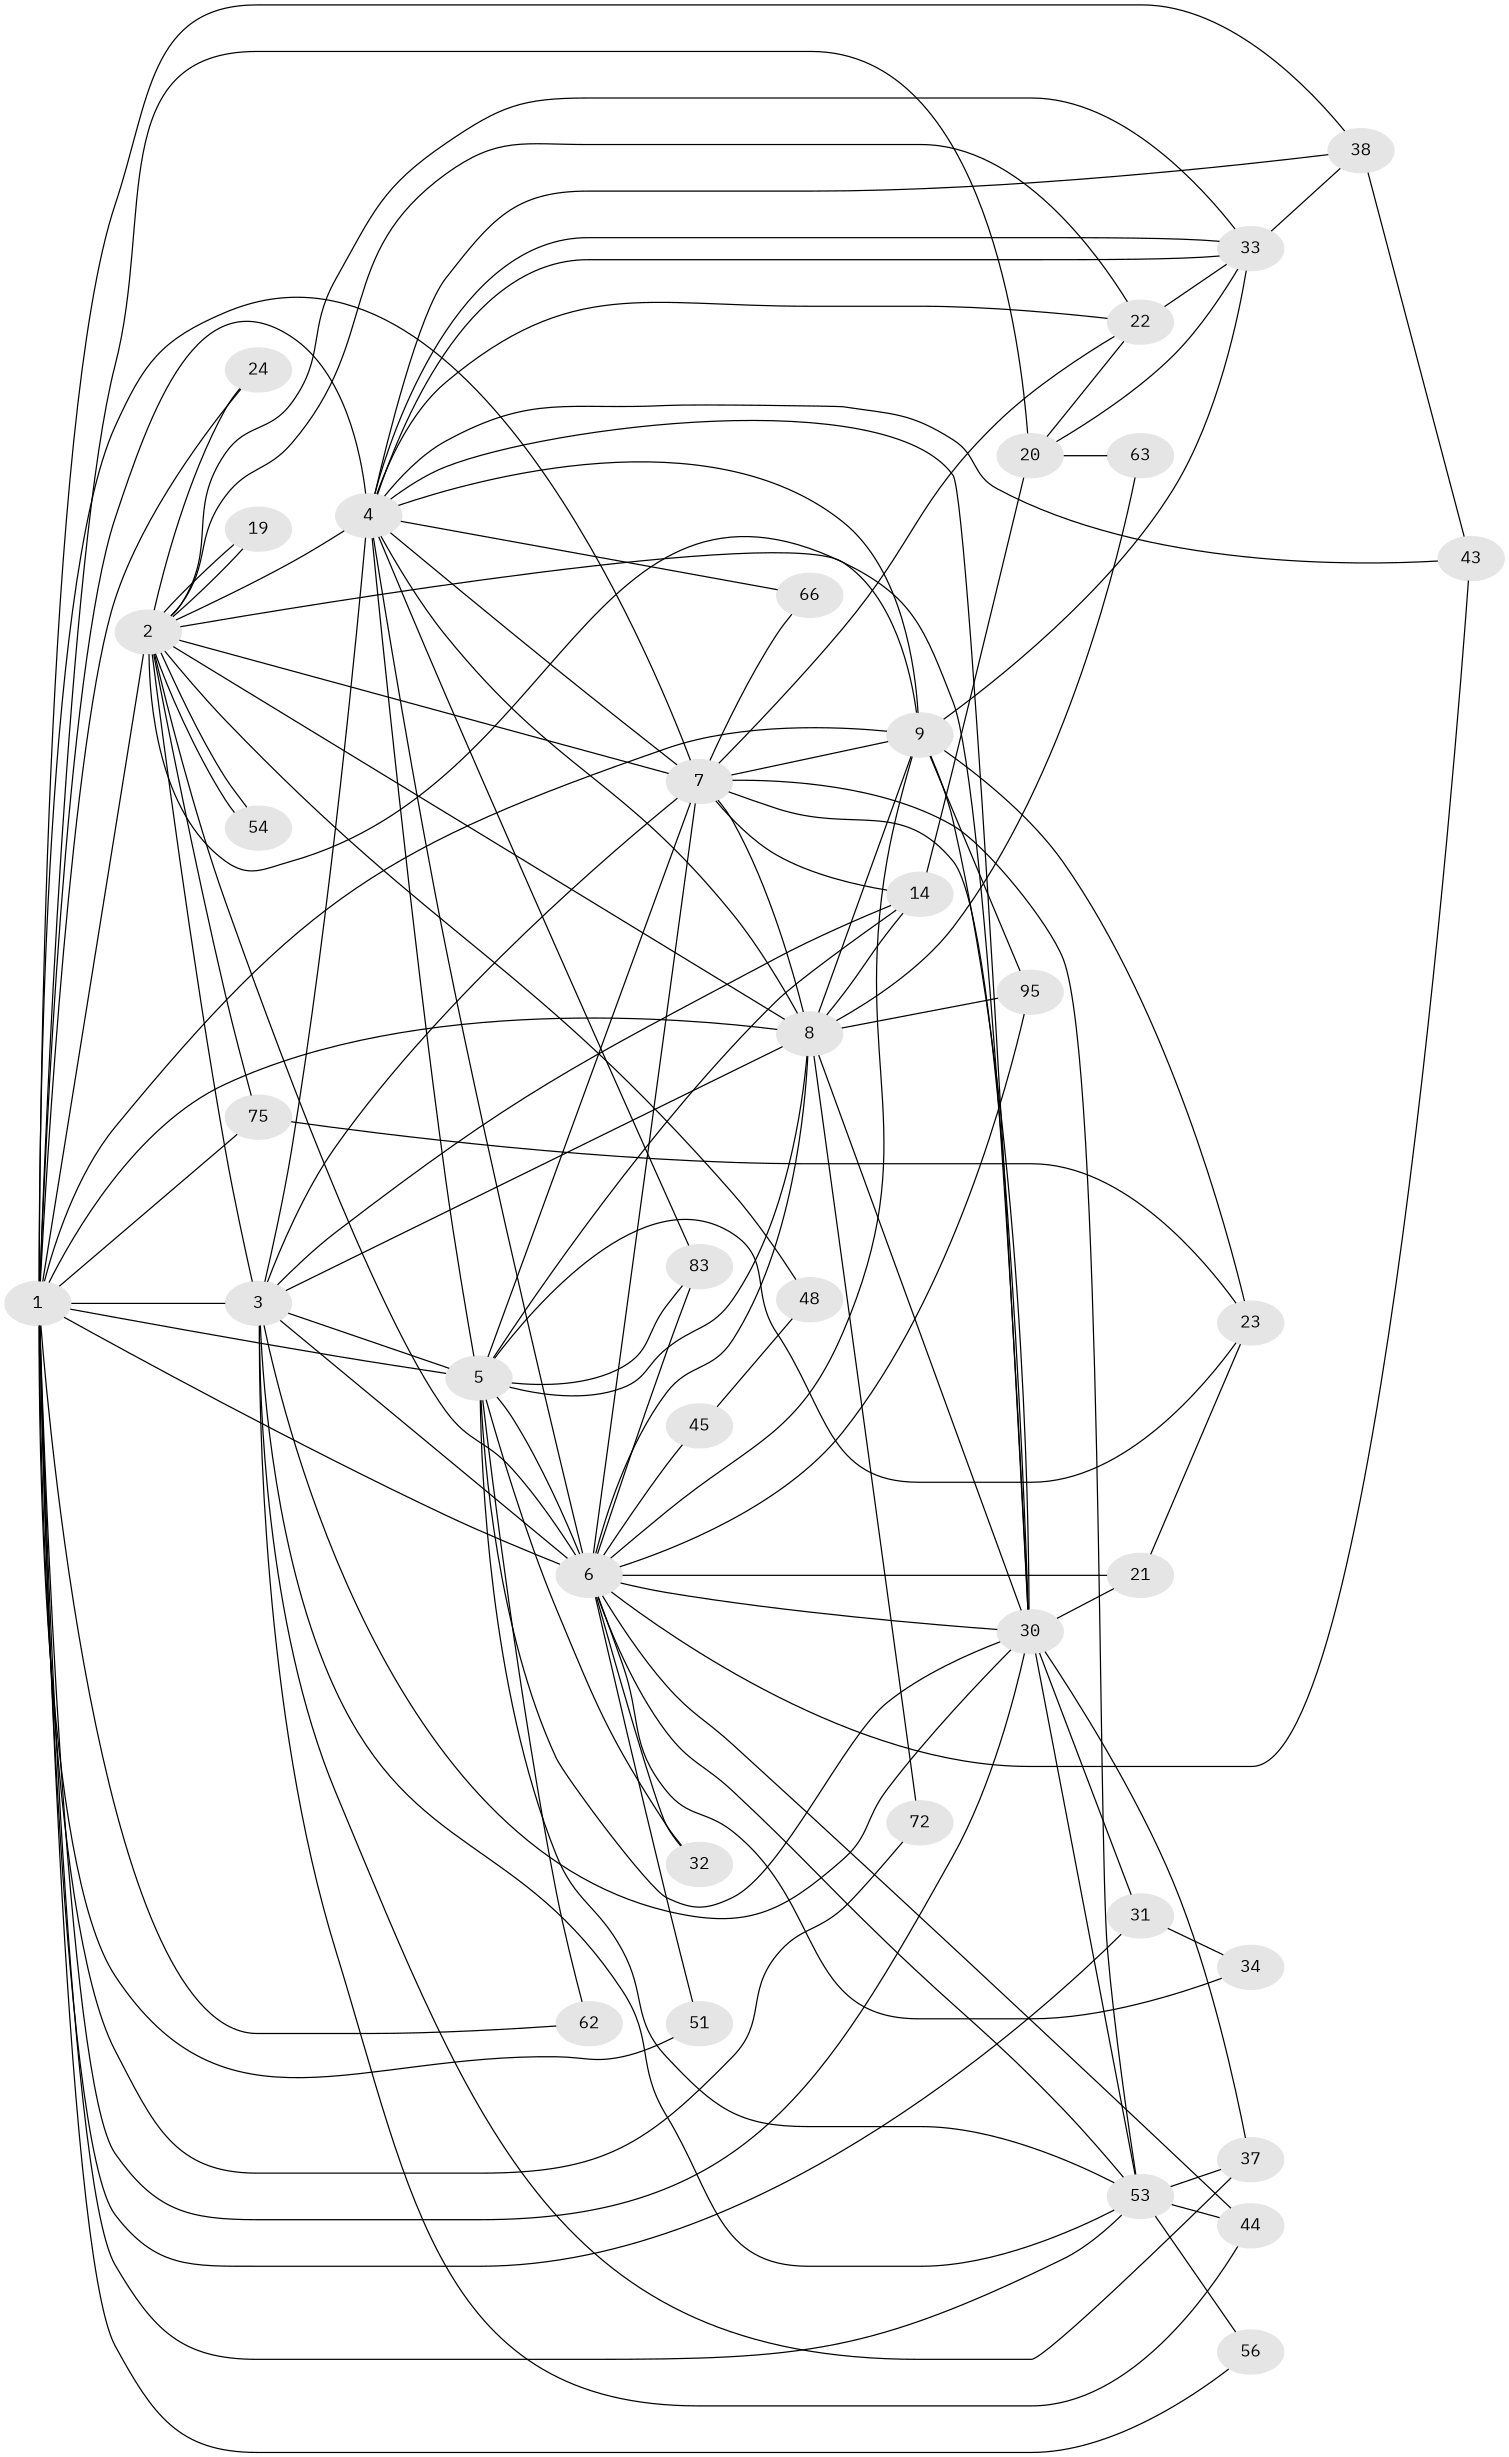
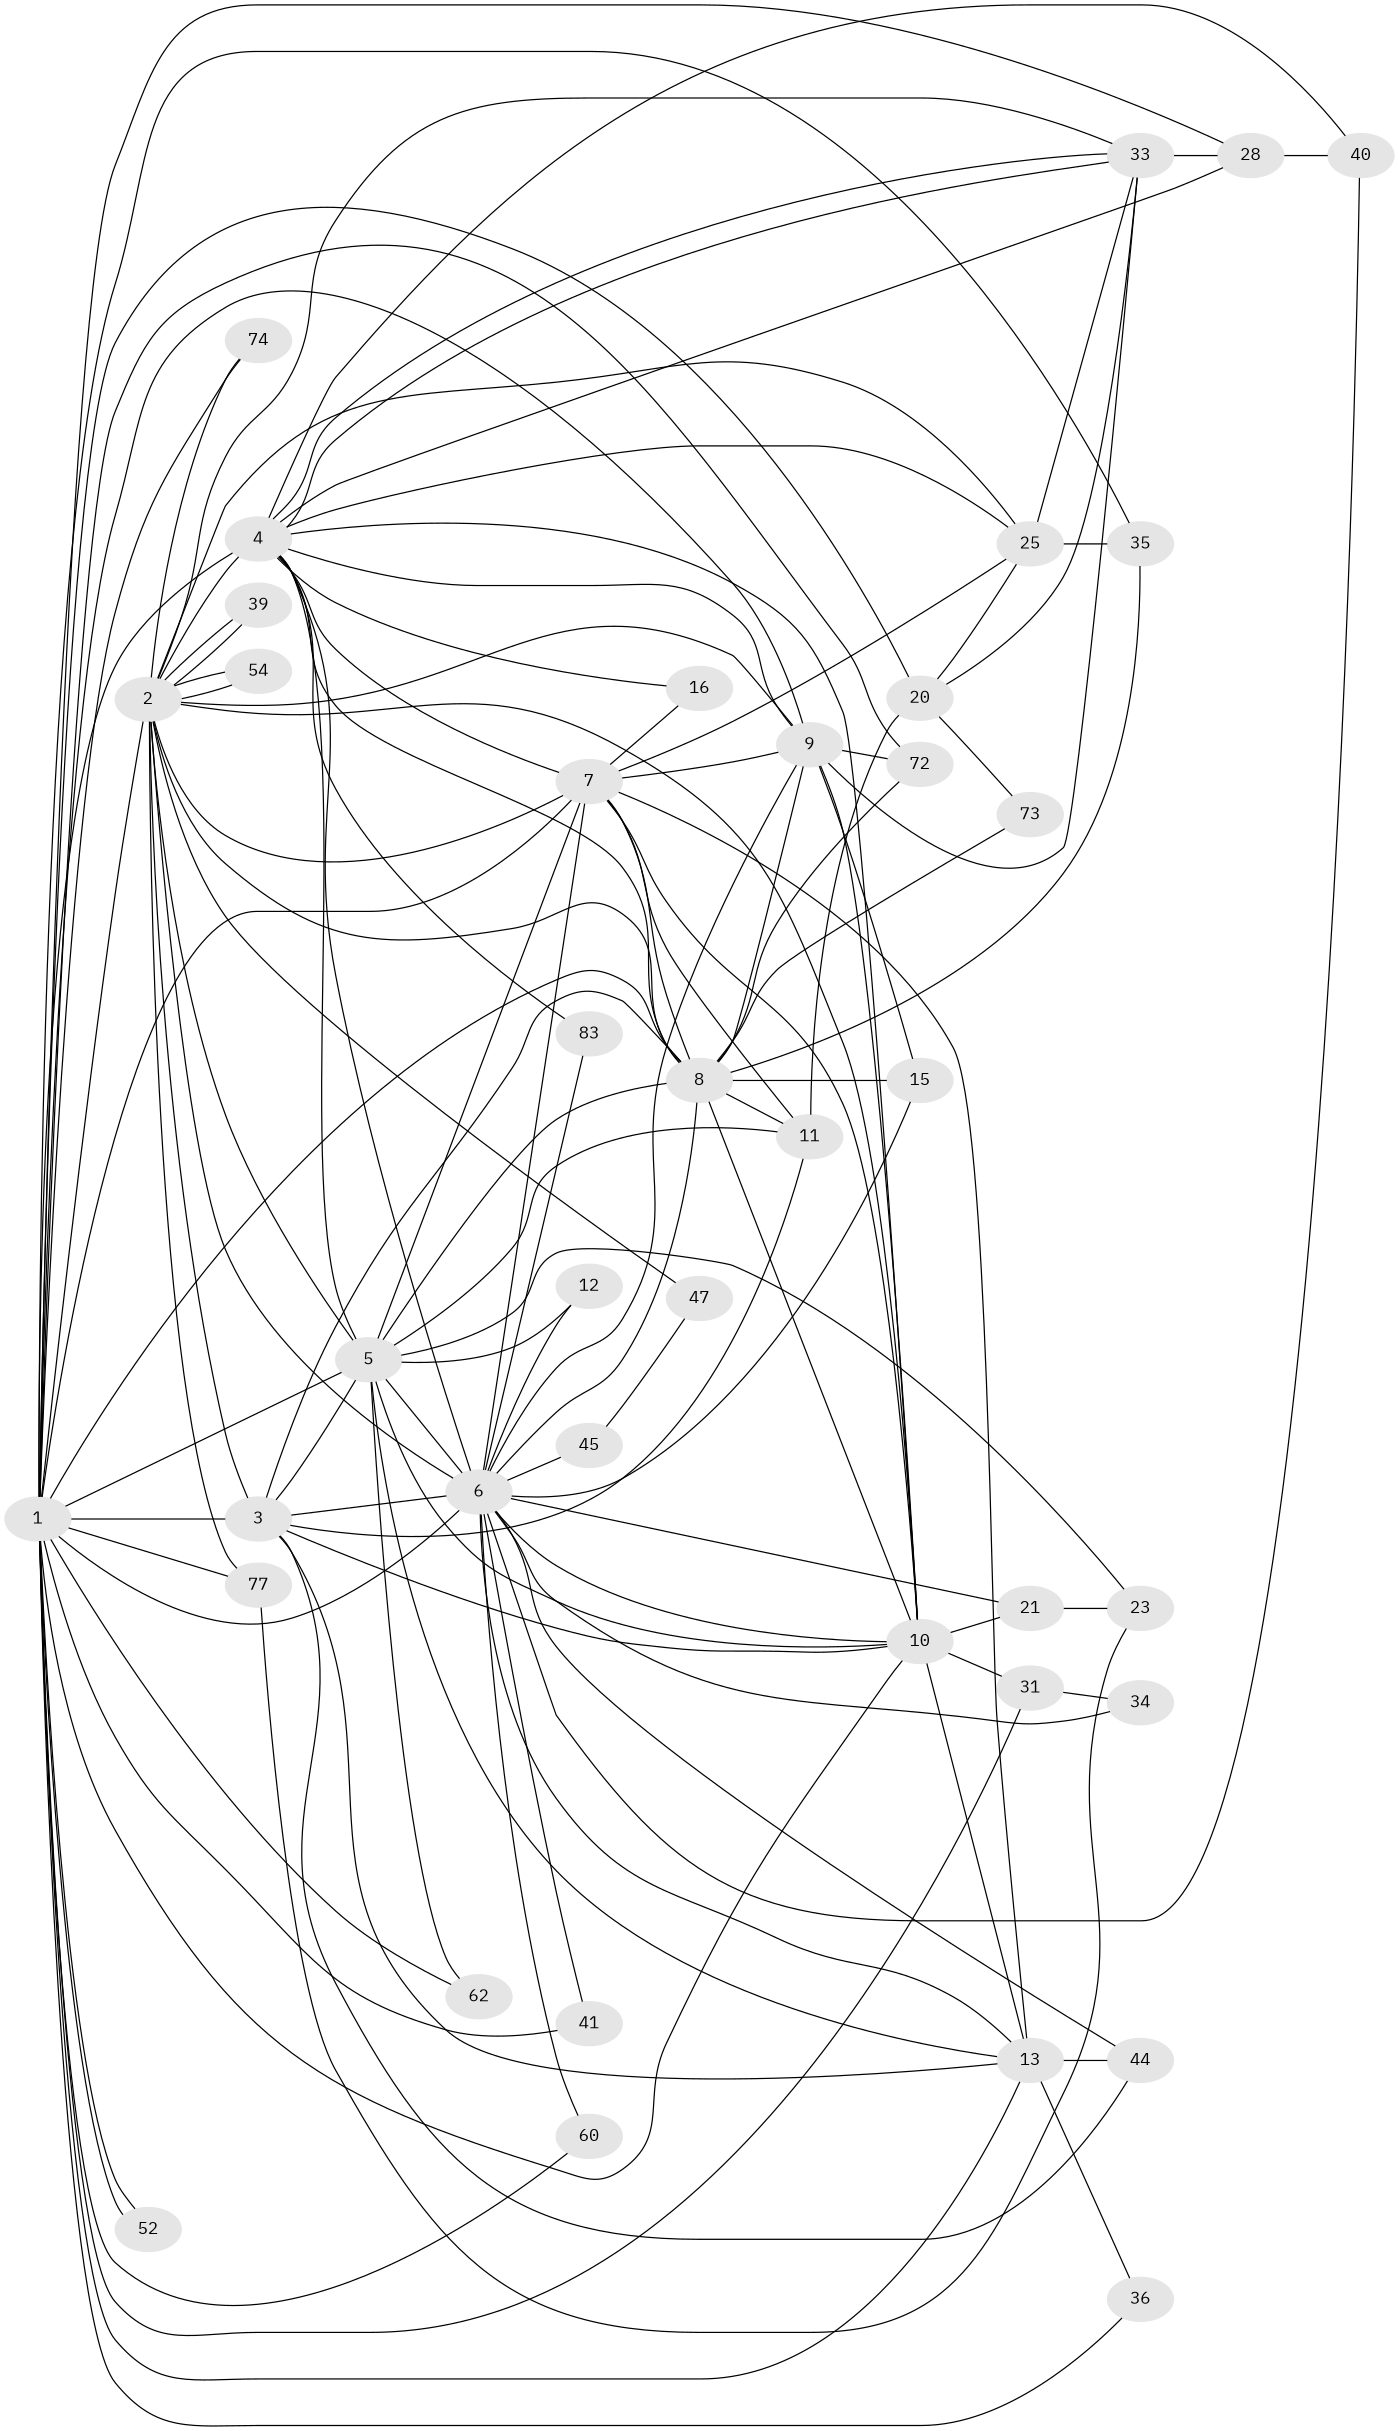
node "38": label "38" -> "28"
node "22": label "22" -> "25"
node "24": label "24" -> "74"
node "63": label "63" -> "73"
node "19": label "19" -> "39"
node "35": added
node "43": label "43" -> "40"
node "66": label "66" -> "16"
node "14": label "14" -> "11"
edge "4" -- "3": removed
node "95": label "95" -> "15"
edge "9" -- "23": now "9" -- "72"
edge "7" -- "3": removed
node "75": label "75" -> "77"
node "48": label "48" -> "47"
edge "83" -- "5": now "2" -- "5"
node "30": label "30" -> "10"
node "32": label "32" -> "12"
node "51": label "51" -> "41"
node "60": added
node "37": removed
node "53": label "53" -> "13"
node "52": added
node "56": label "56" -> "36"
